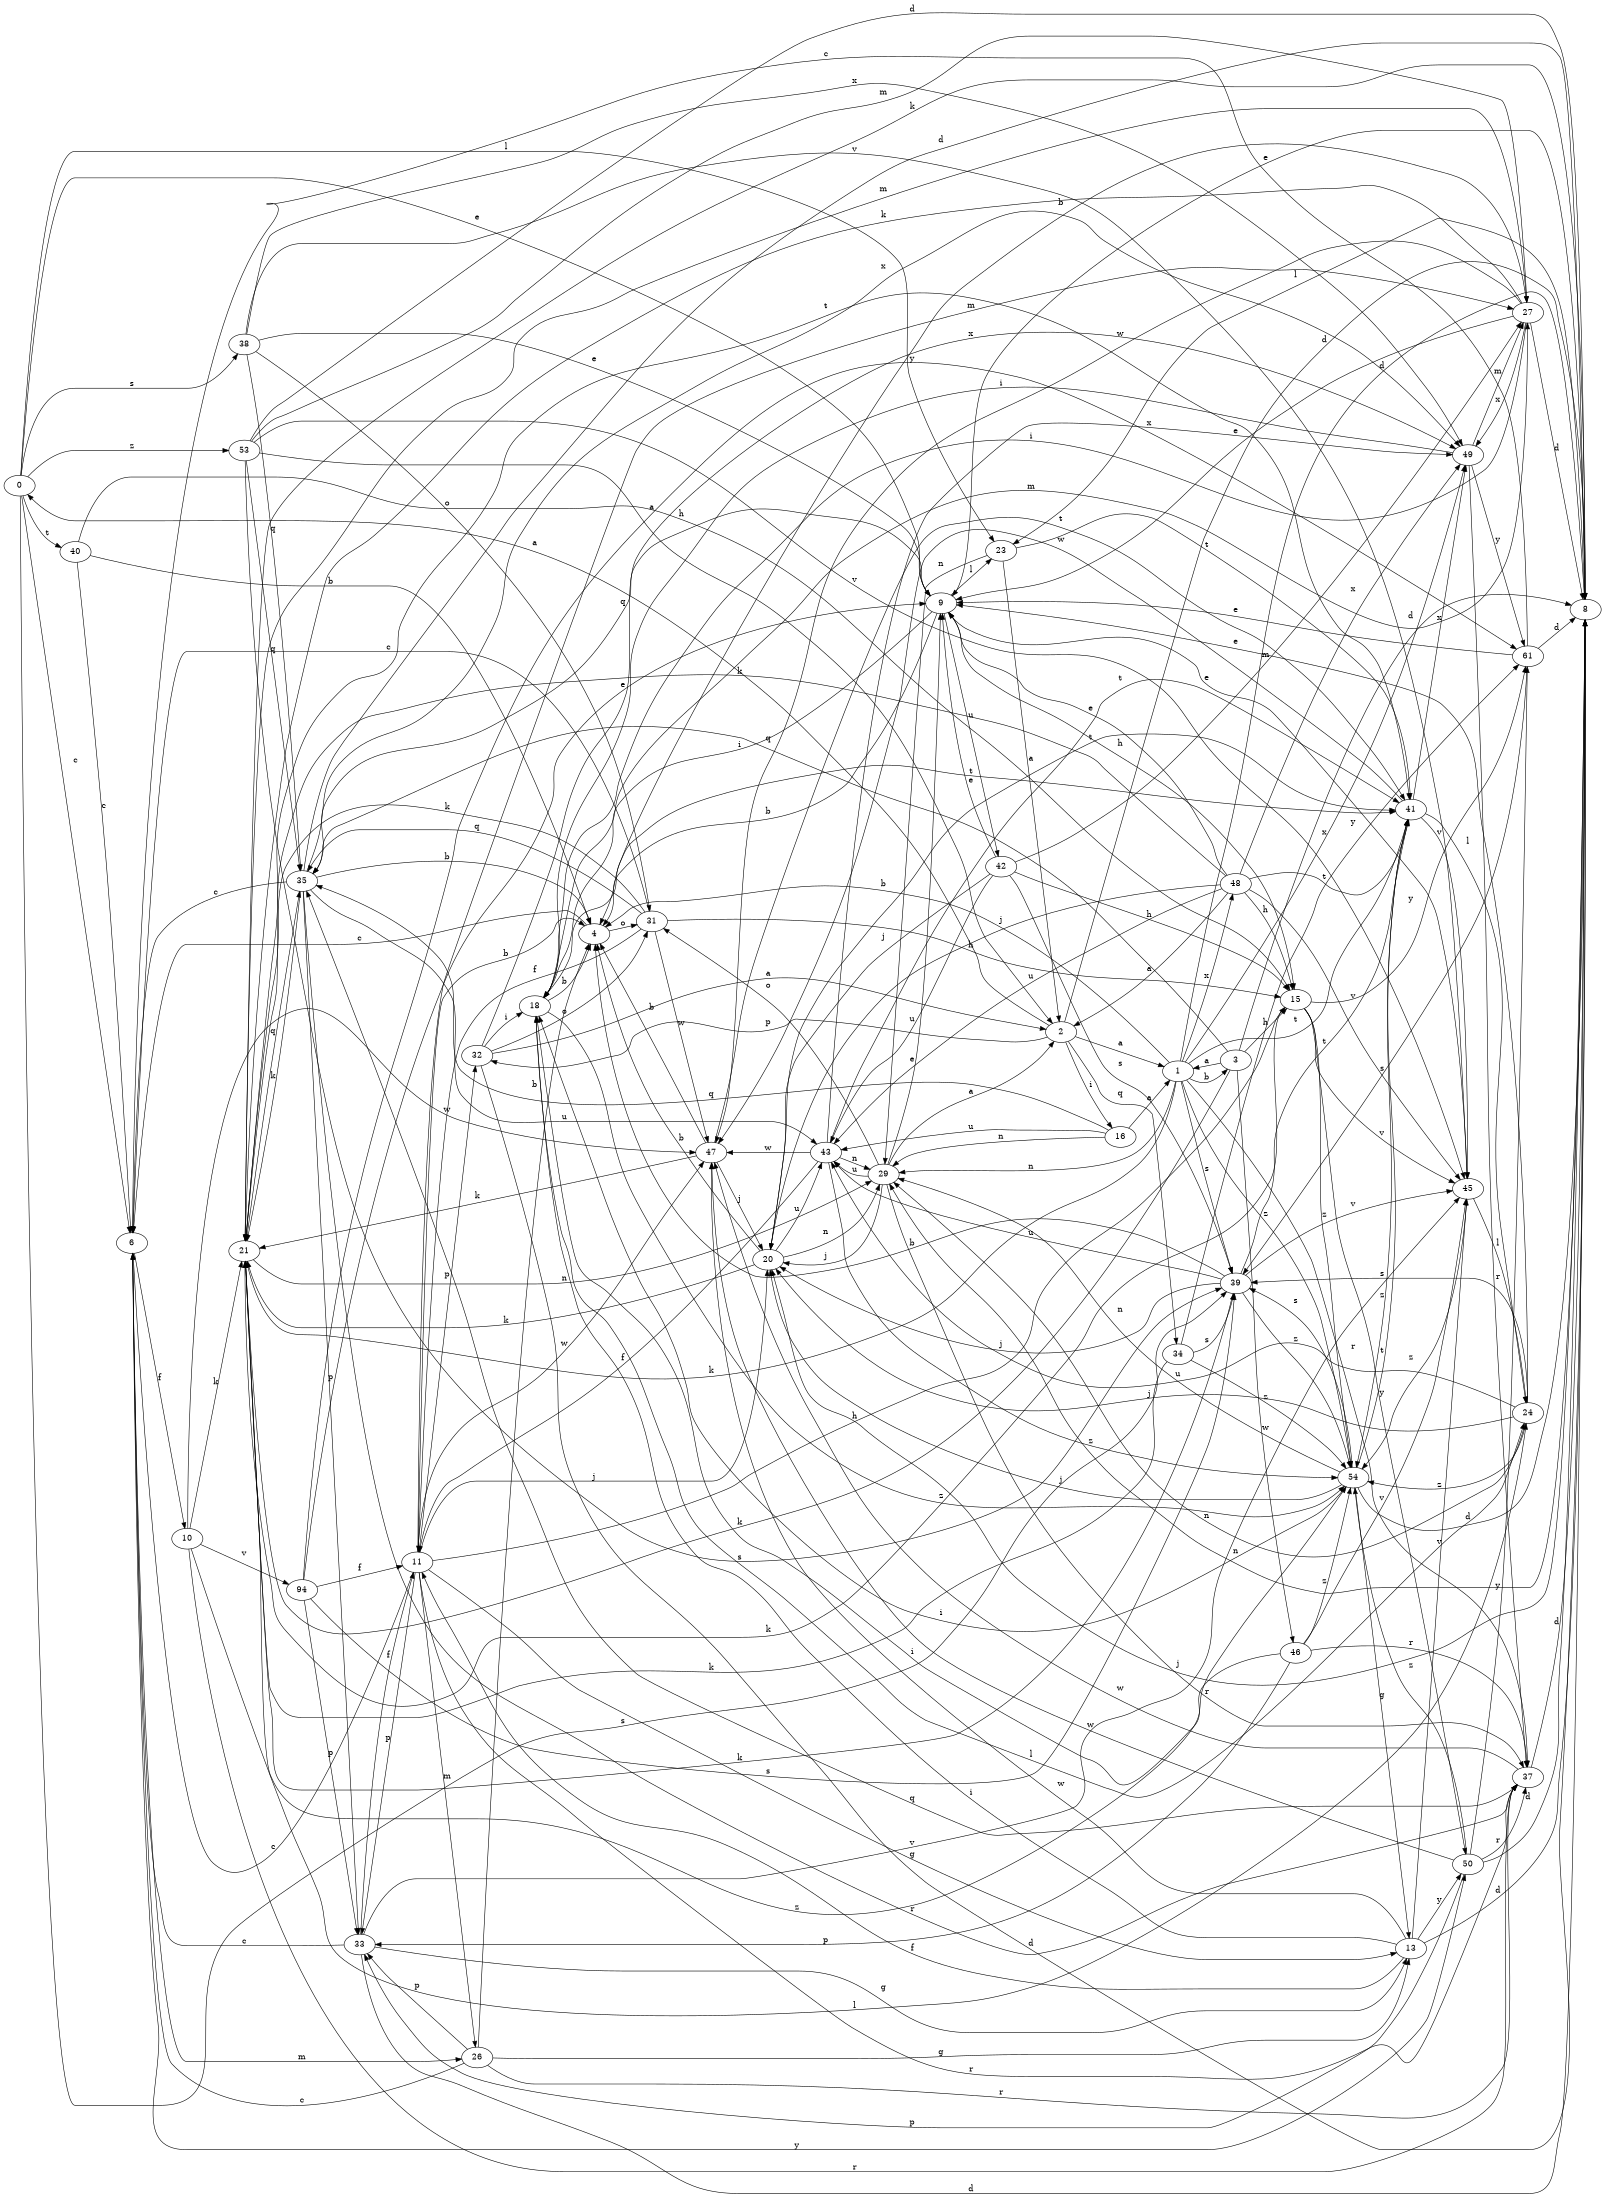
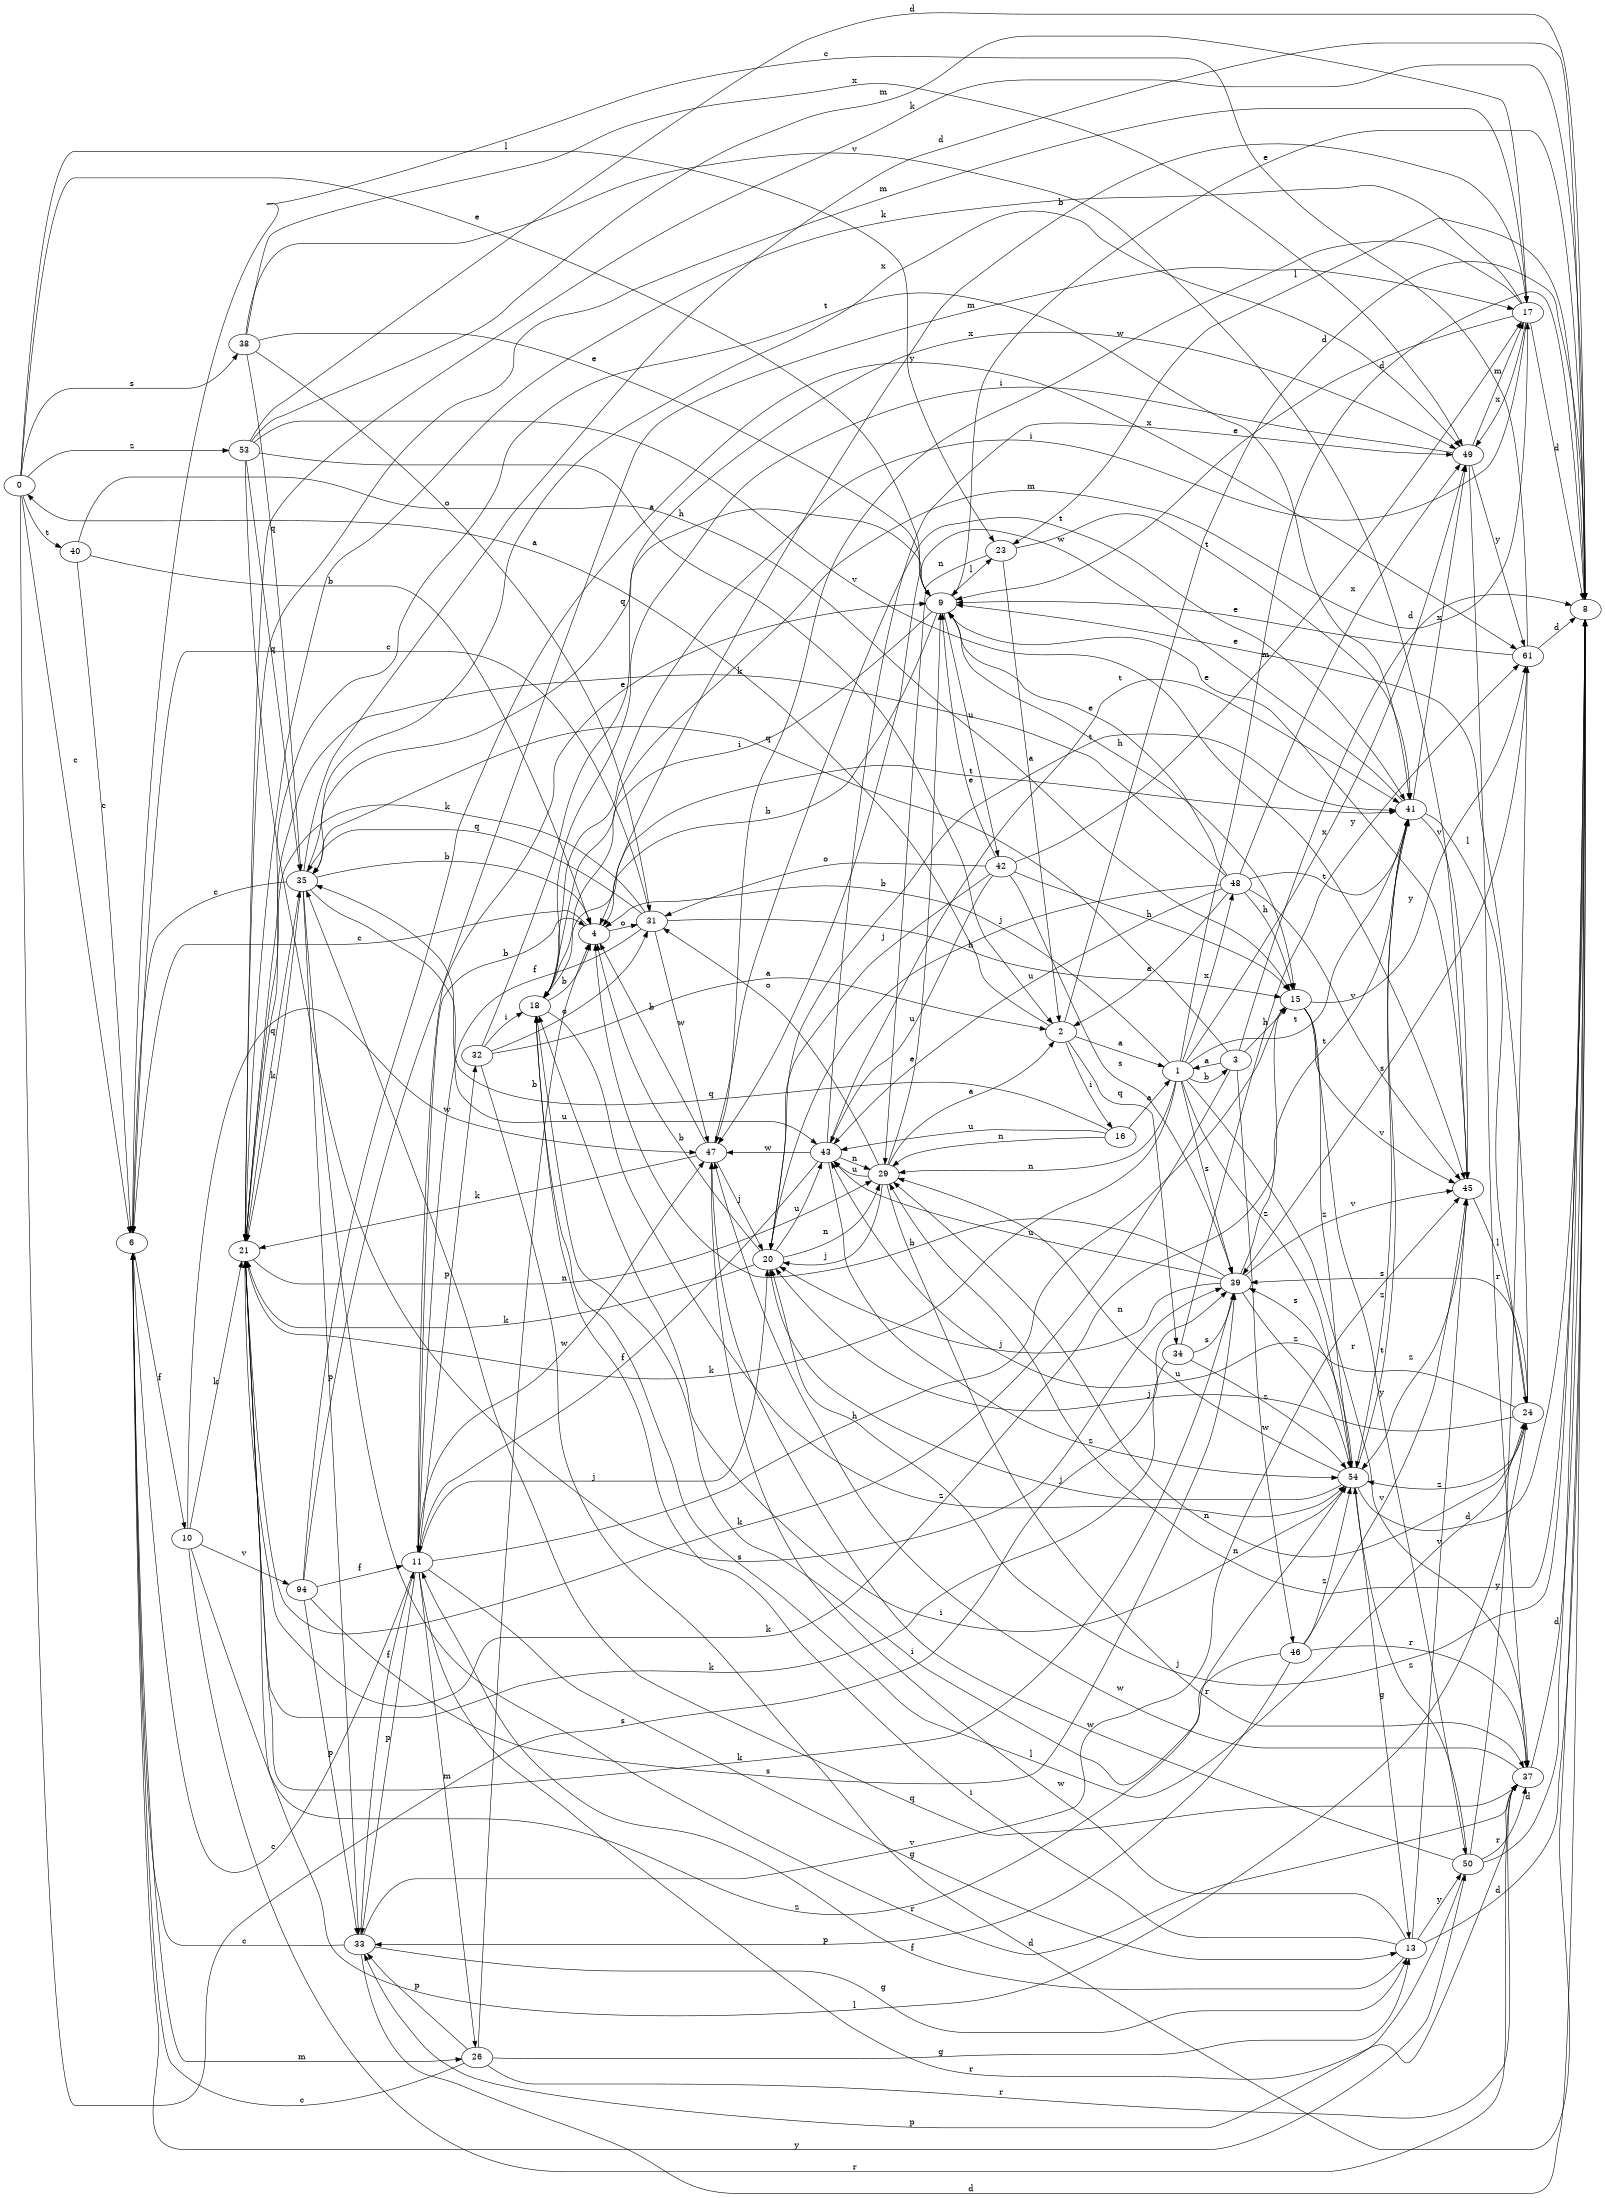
node "27": label "27" -> "17"
edge "42" -> "31": added, label "o"
edge "2" -> "32": removed, label "p"
